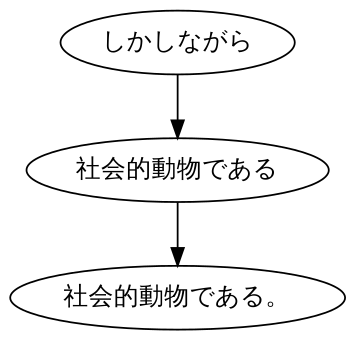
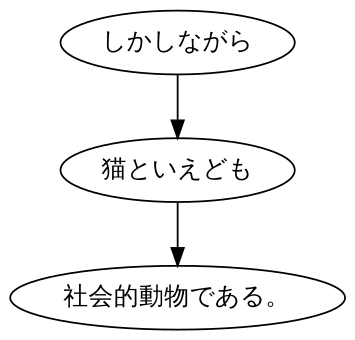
node "社会的動物である": label "社会的動物である" -> "猫といえども"
